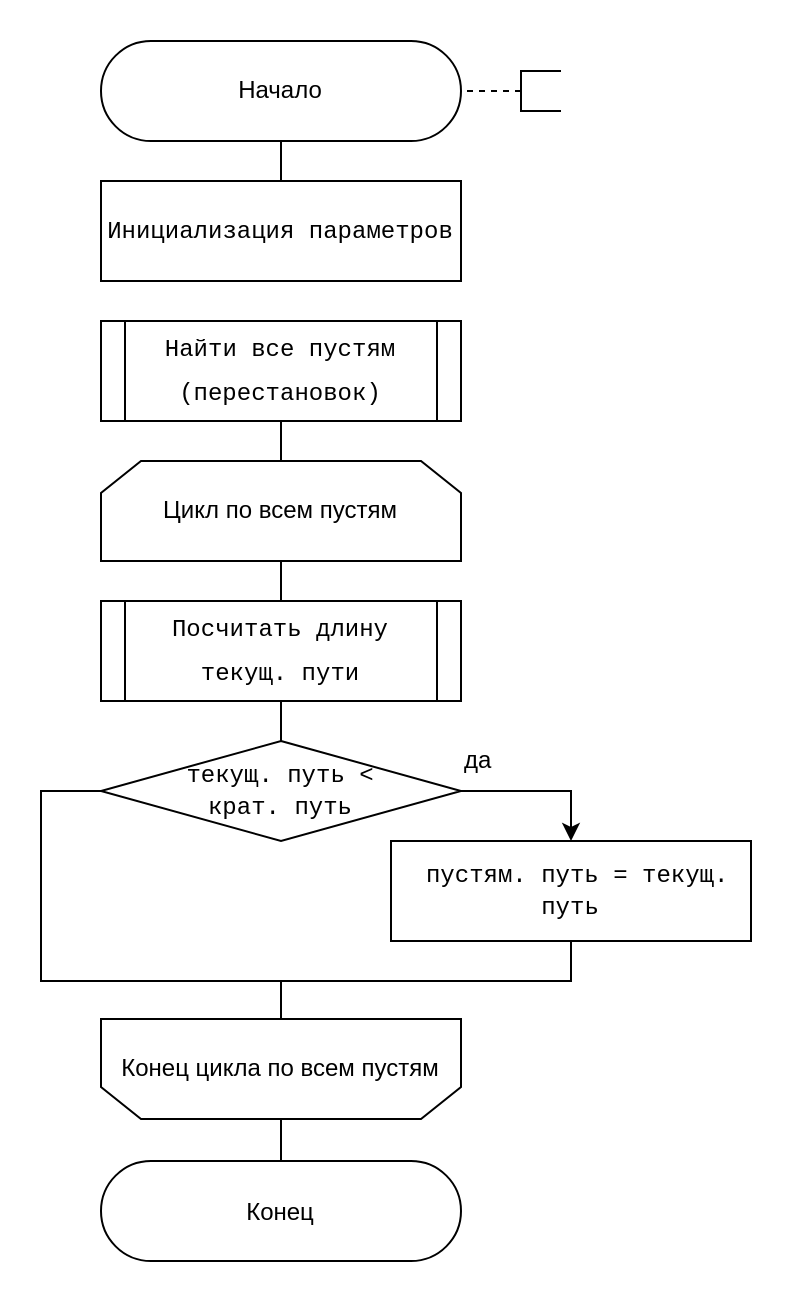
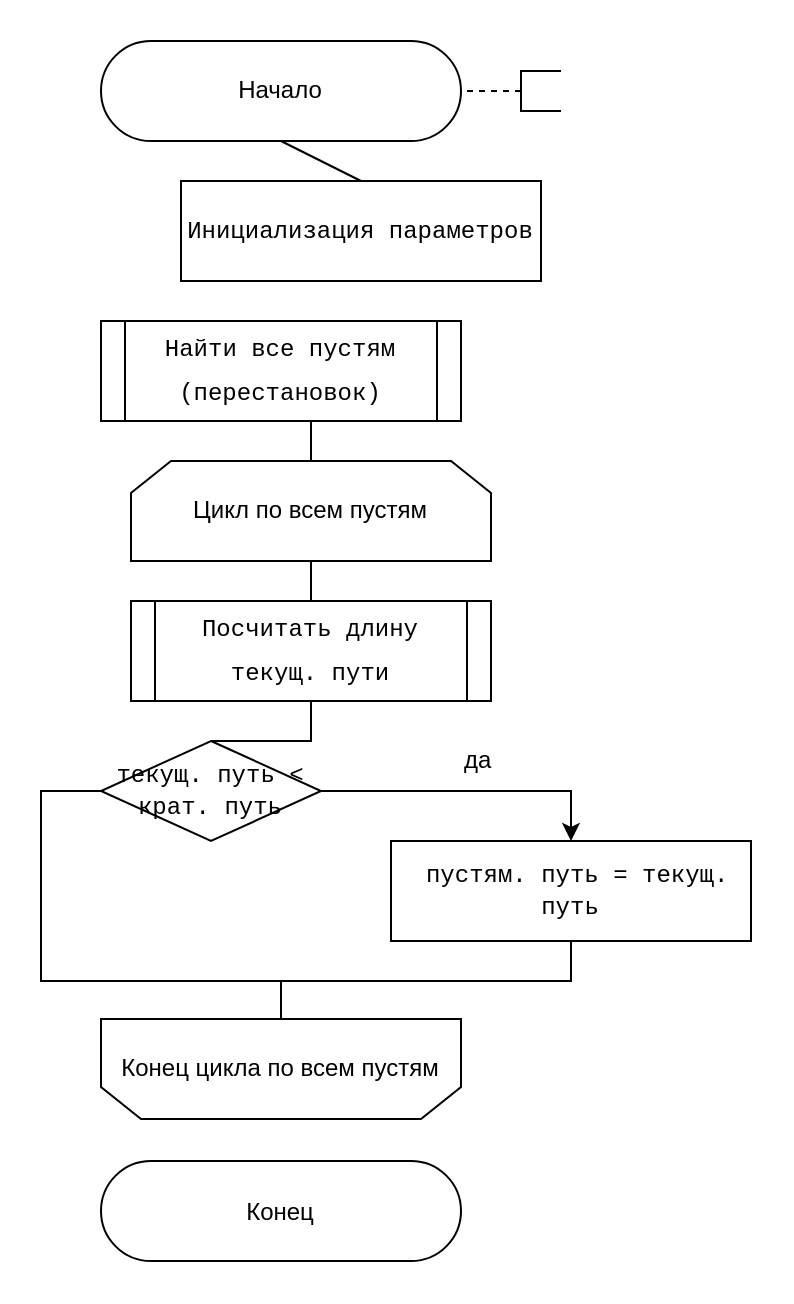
node "Инициализация параметров": moved (281, 231) -> (361, 231)
node "Цикл по всем пустям": moved (281, 511) -> (311, 511)
node "Посчитать длину текущ. пути": moved (281, 651) -> (311, 651)
node "текущ. путь < крат. путь": size 360x100 -> 220x100
edge "Конец цикла по всем пустям" -- "Конец": removed
